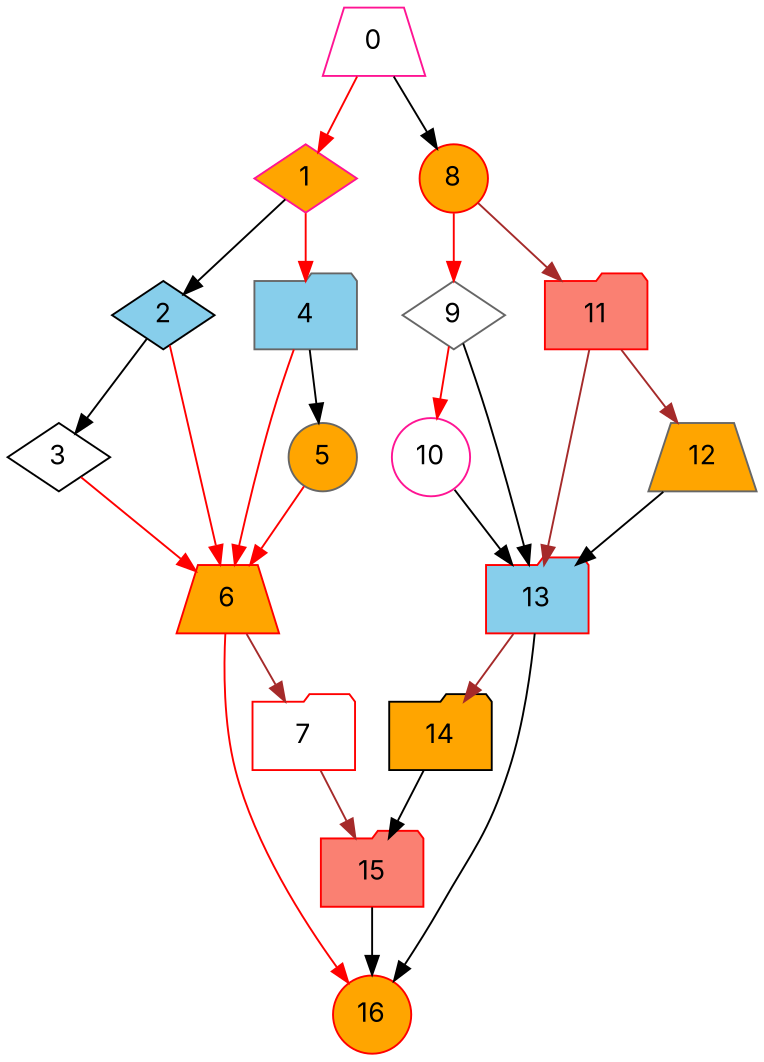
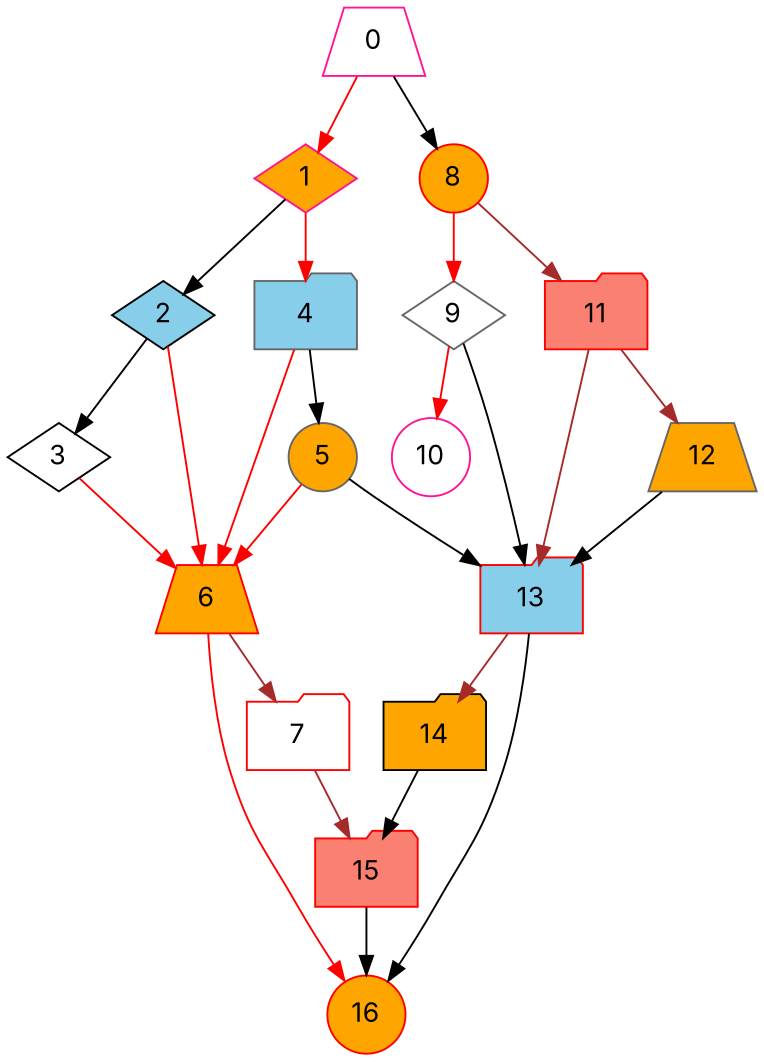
edge "10" -> "13": now "5" -> "13"
